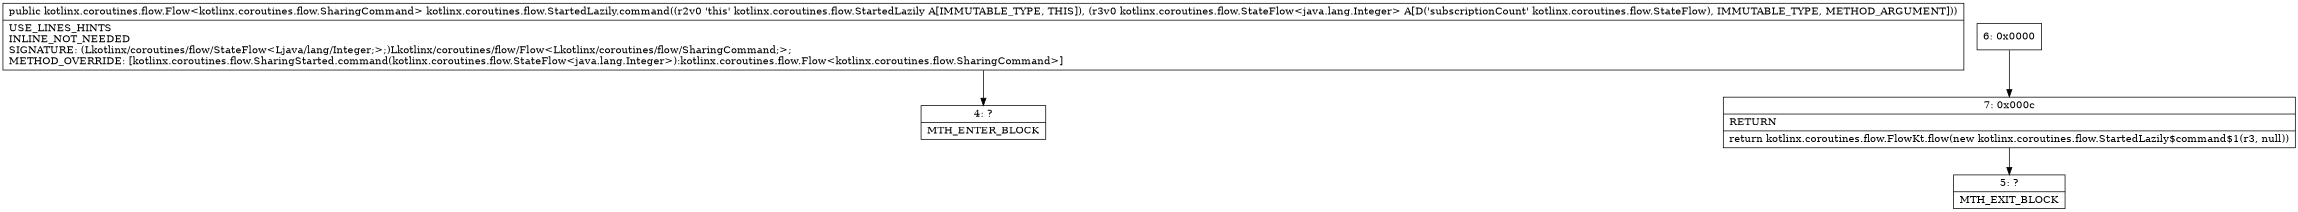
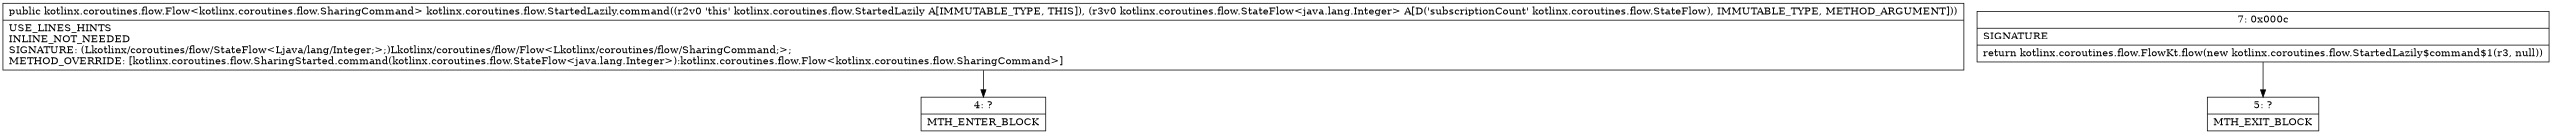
node "6: 0x0000": removed
node "7: 0x000c": text "RETURN" -> "SIGNATURE"
